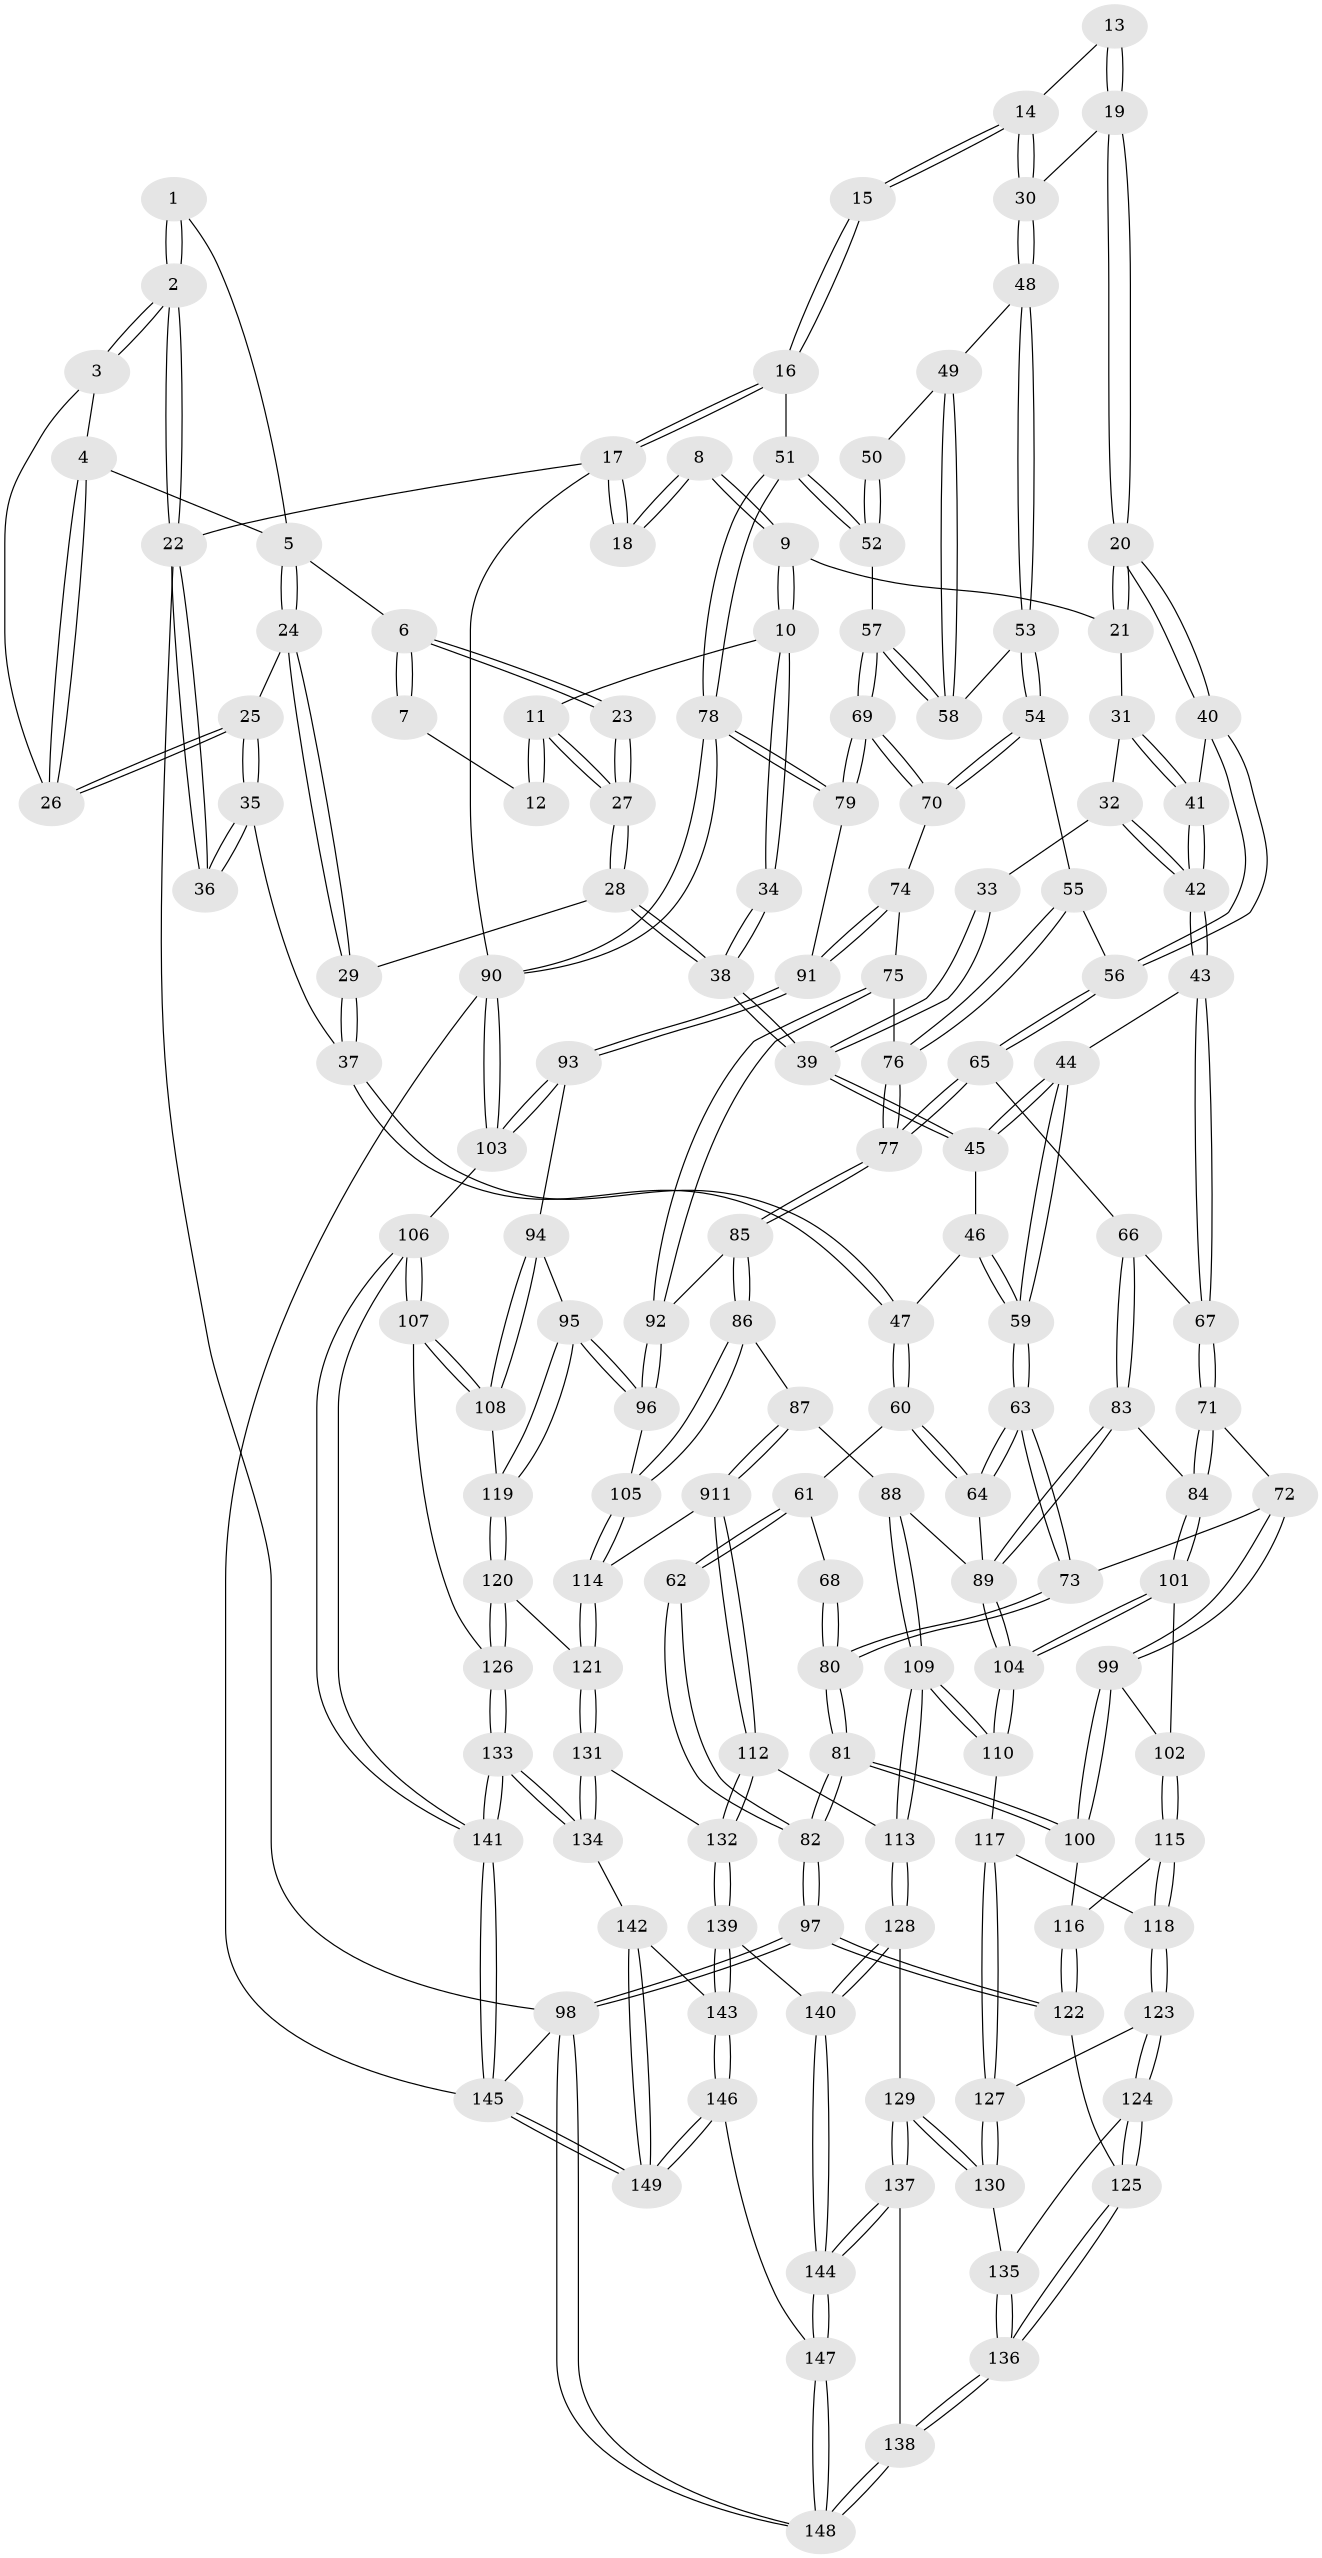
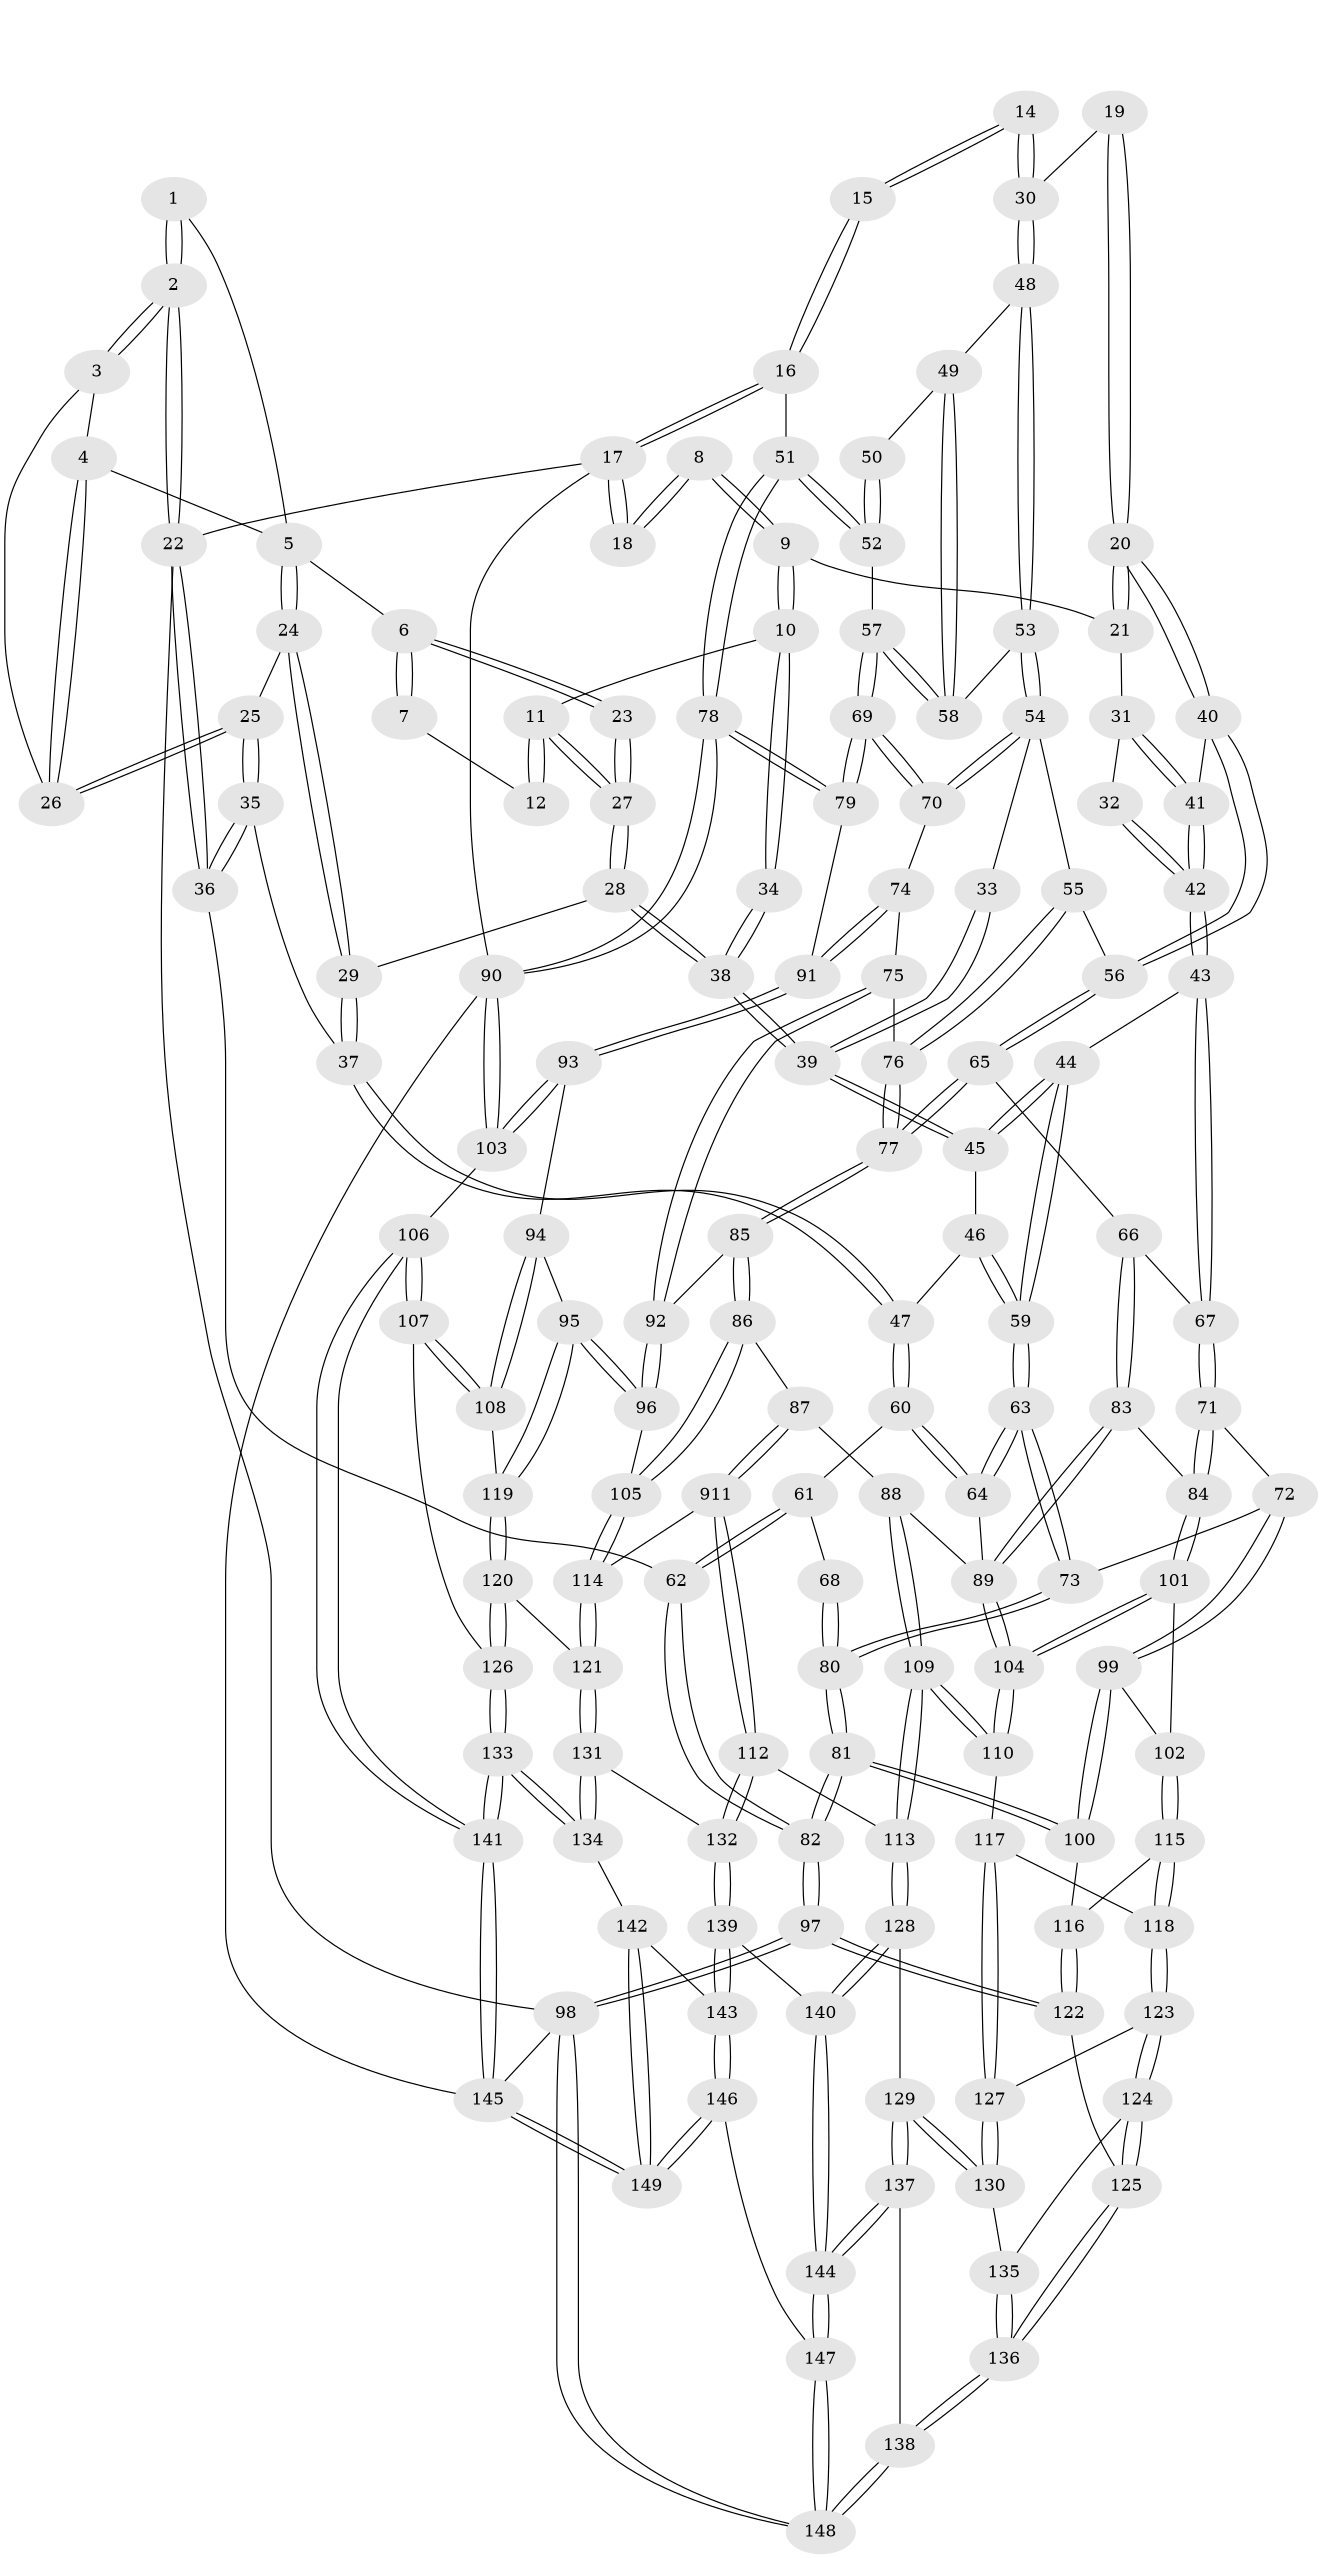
node "13": removed
edge "32" -- "33": now "54" -- "33"
edge "36" -- "62": added
